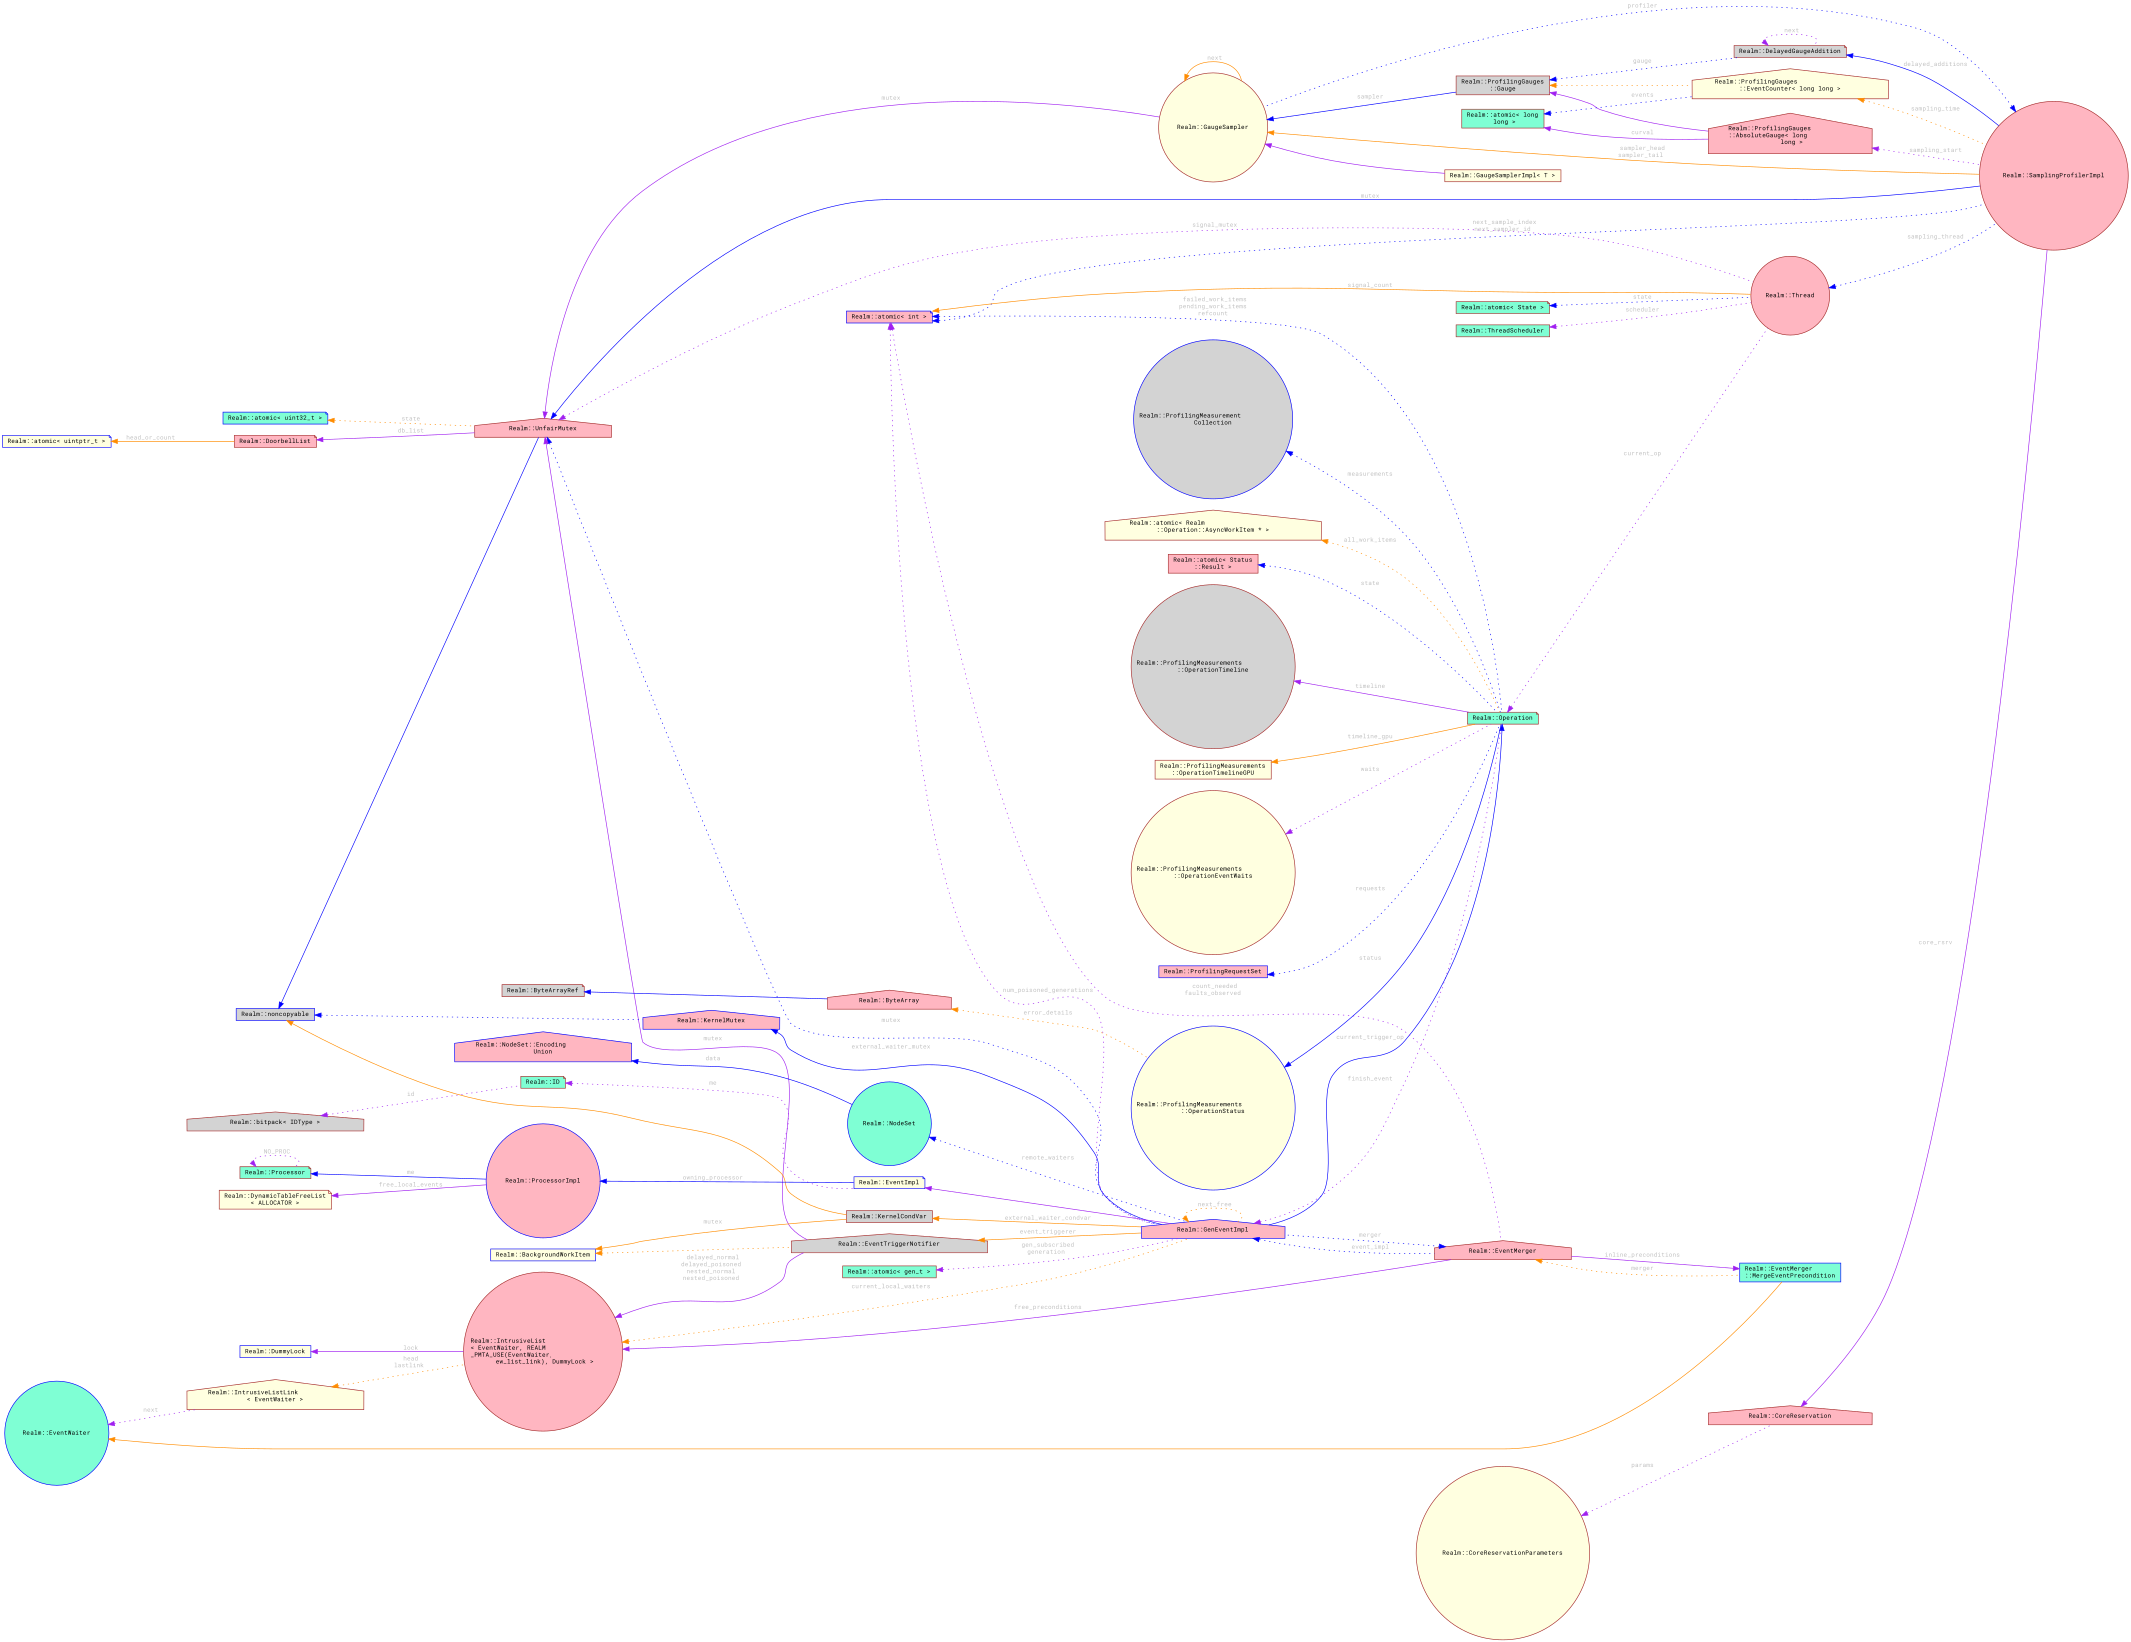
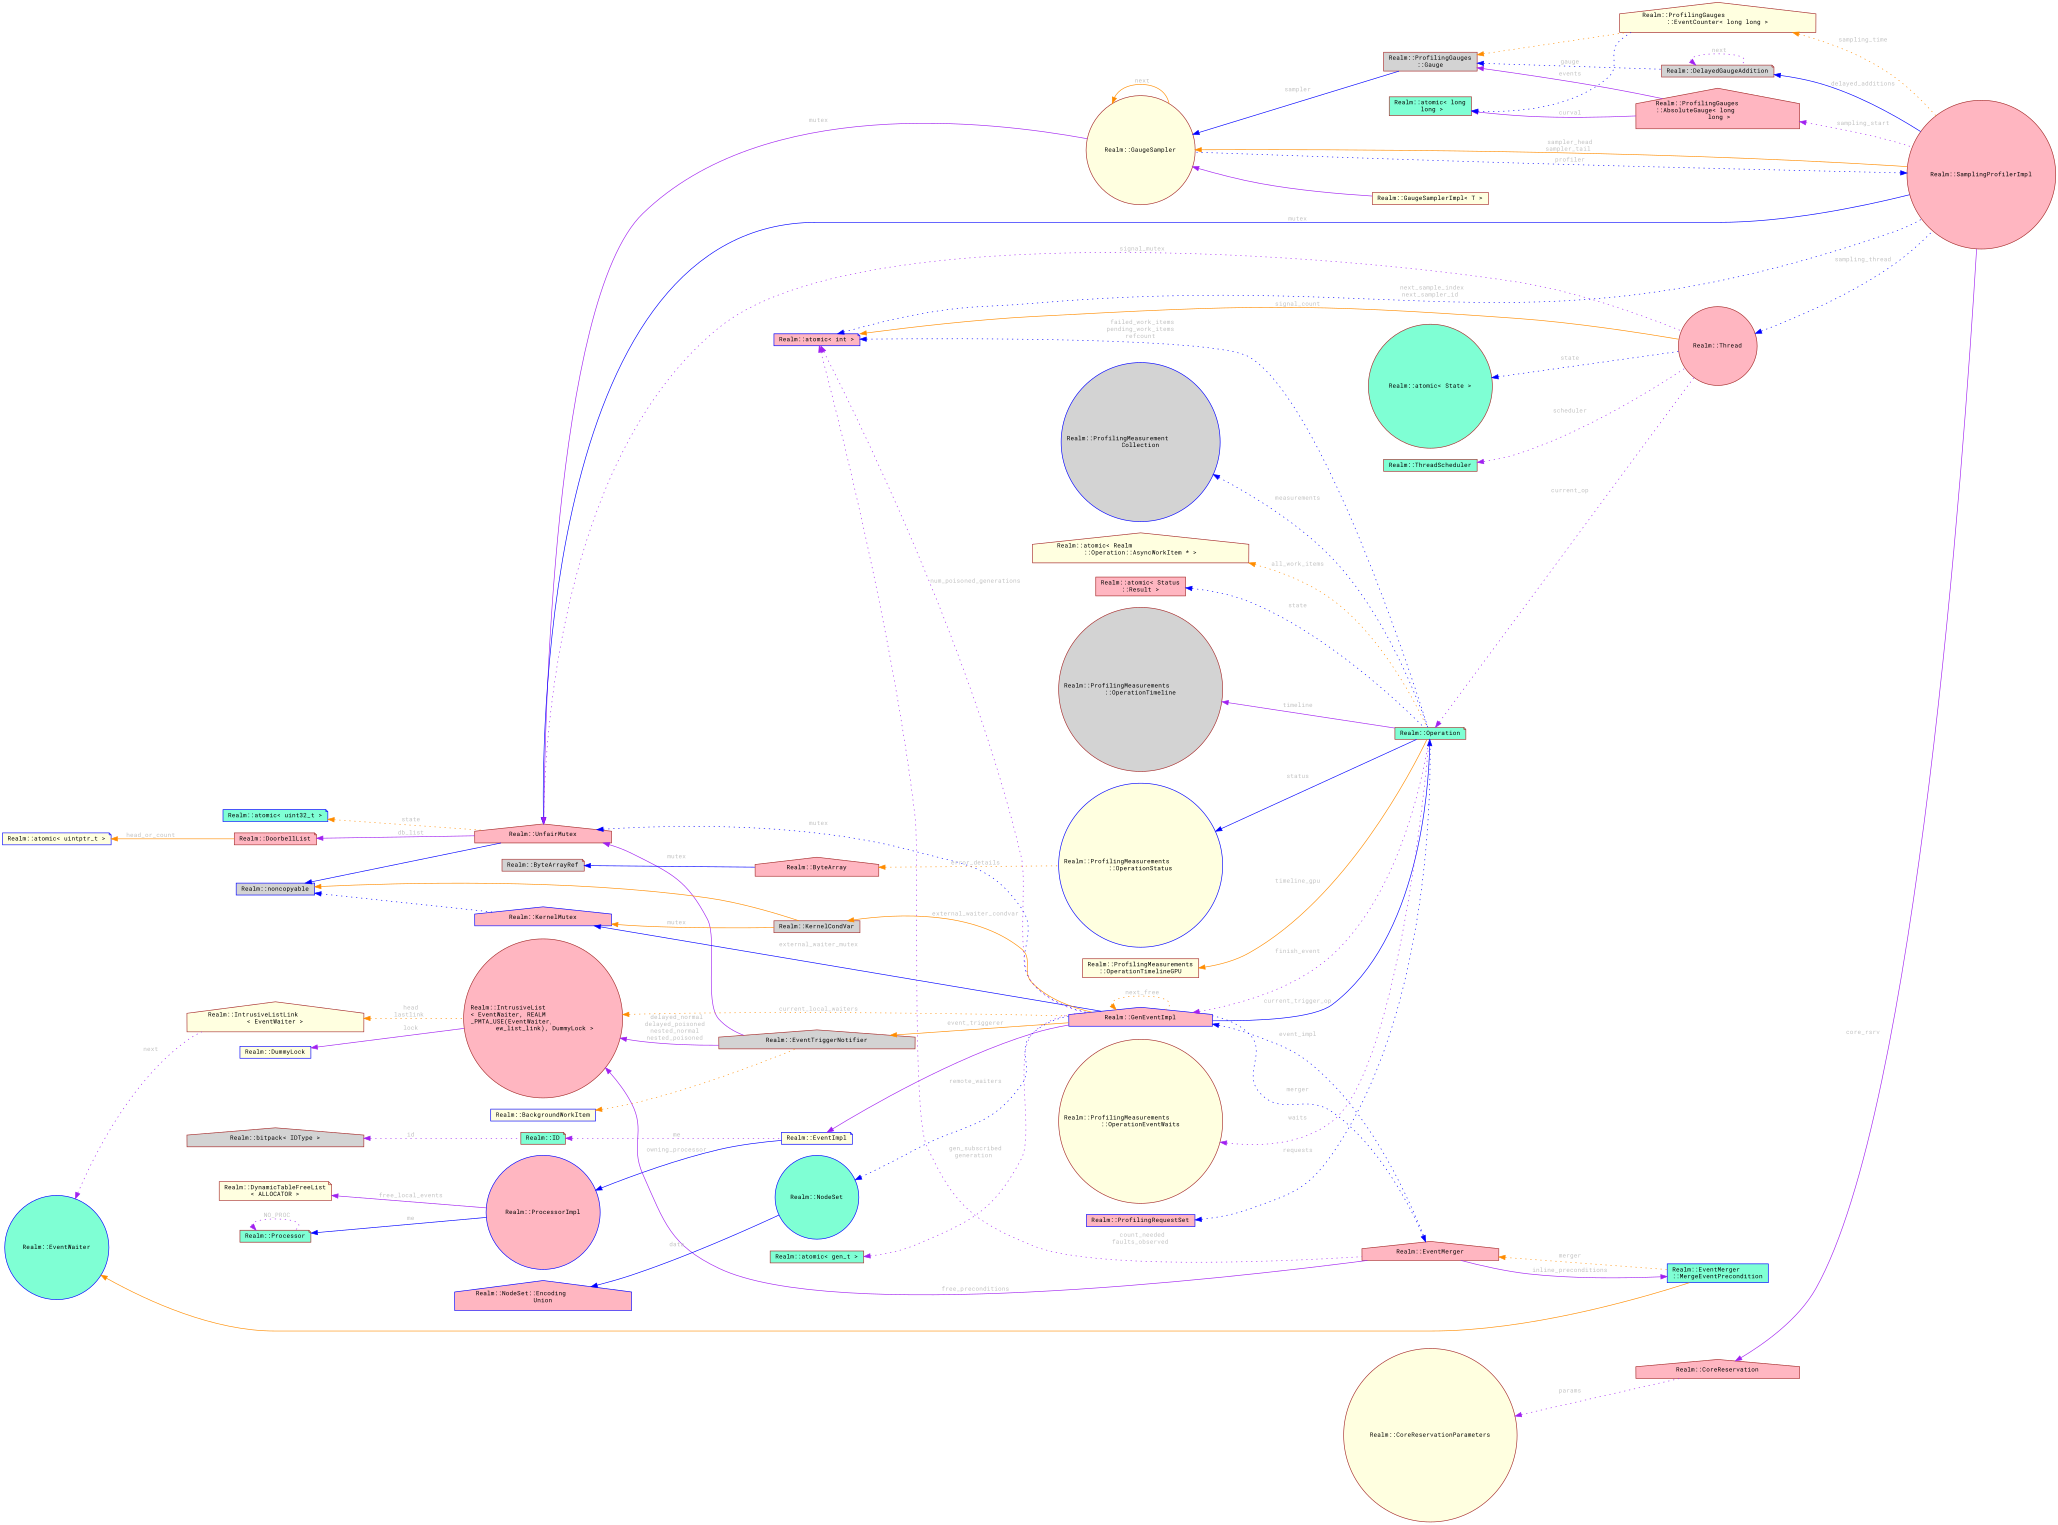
node "Realm::atomic< State >": shape note -> circle
edge "Realm::KernelCondVar" -> "Realm::BackgroundWorkItem": now "Realm::KernelCondVar" -> "Realm::KernelMutex"
